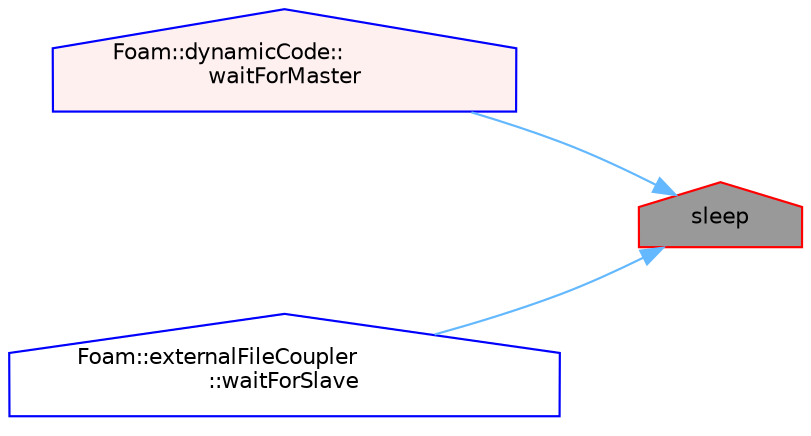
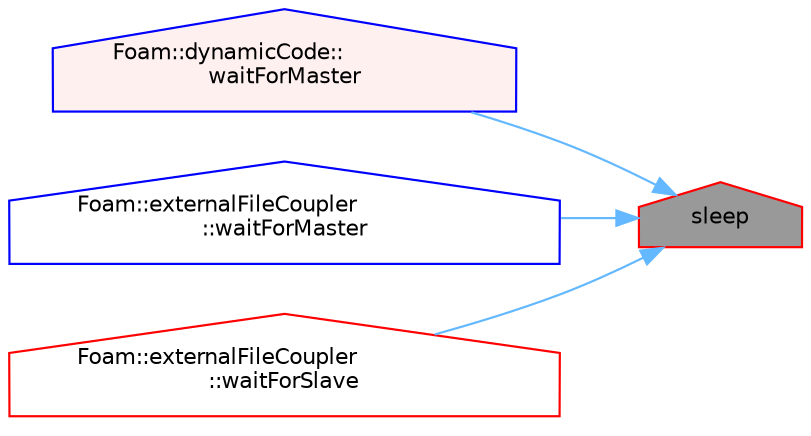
node "Foam::externalFileCoupler ::waitForMaster": added
node "Foam::externalFileCoupler ::waitForSlave": color blue -> red
